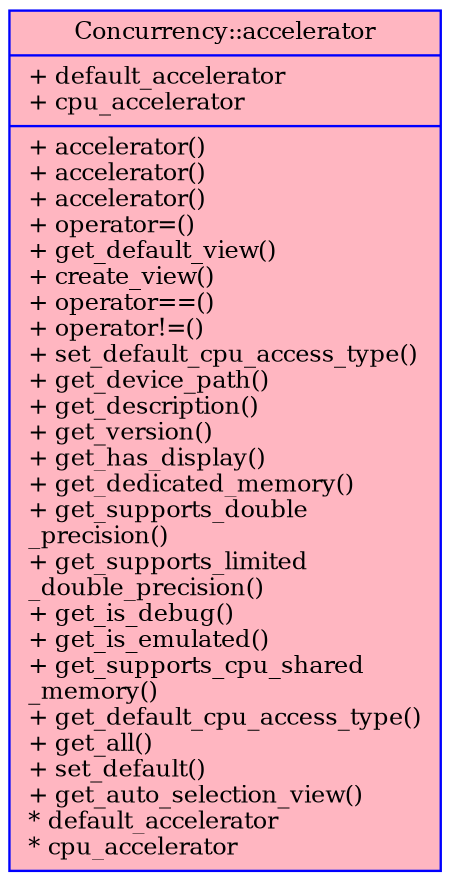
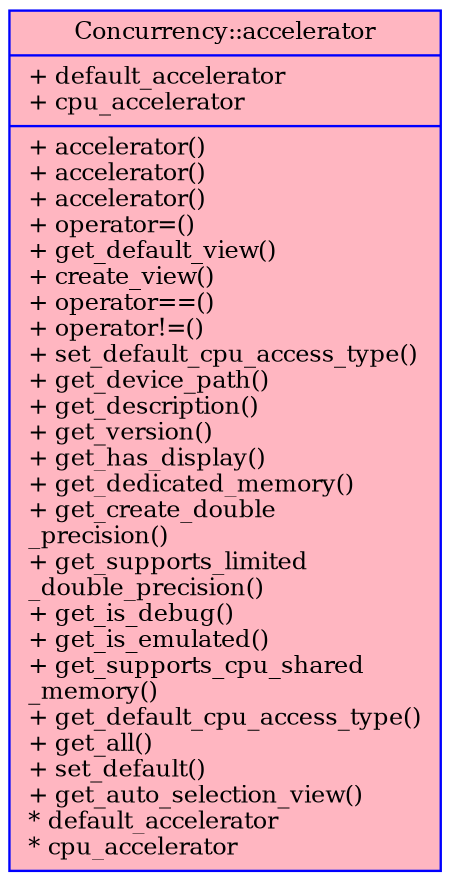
node "Concurrency::accelerator": text "+ get_supports_double" -> "+ get_create_double"
